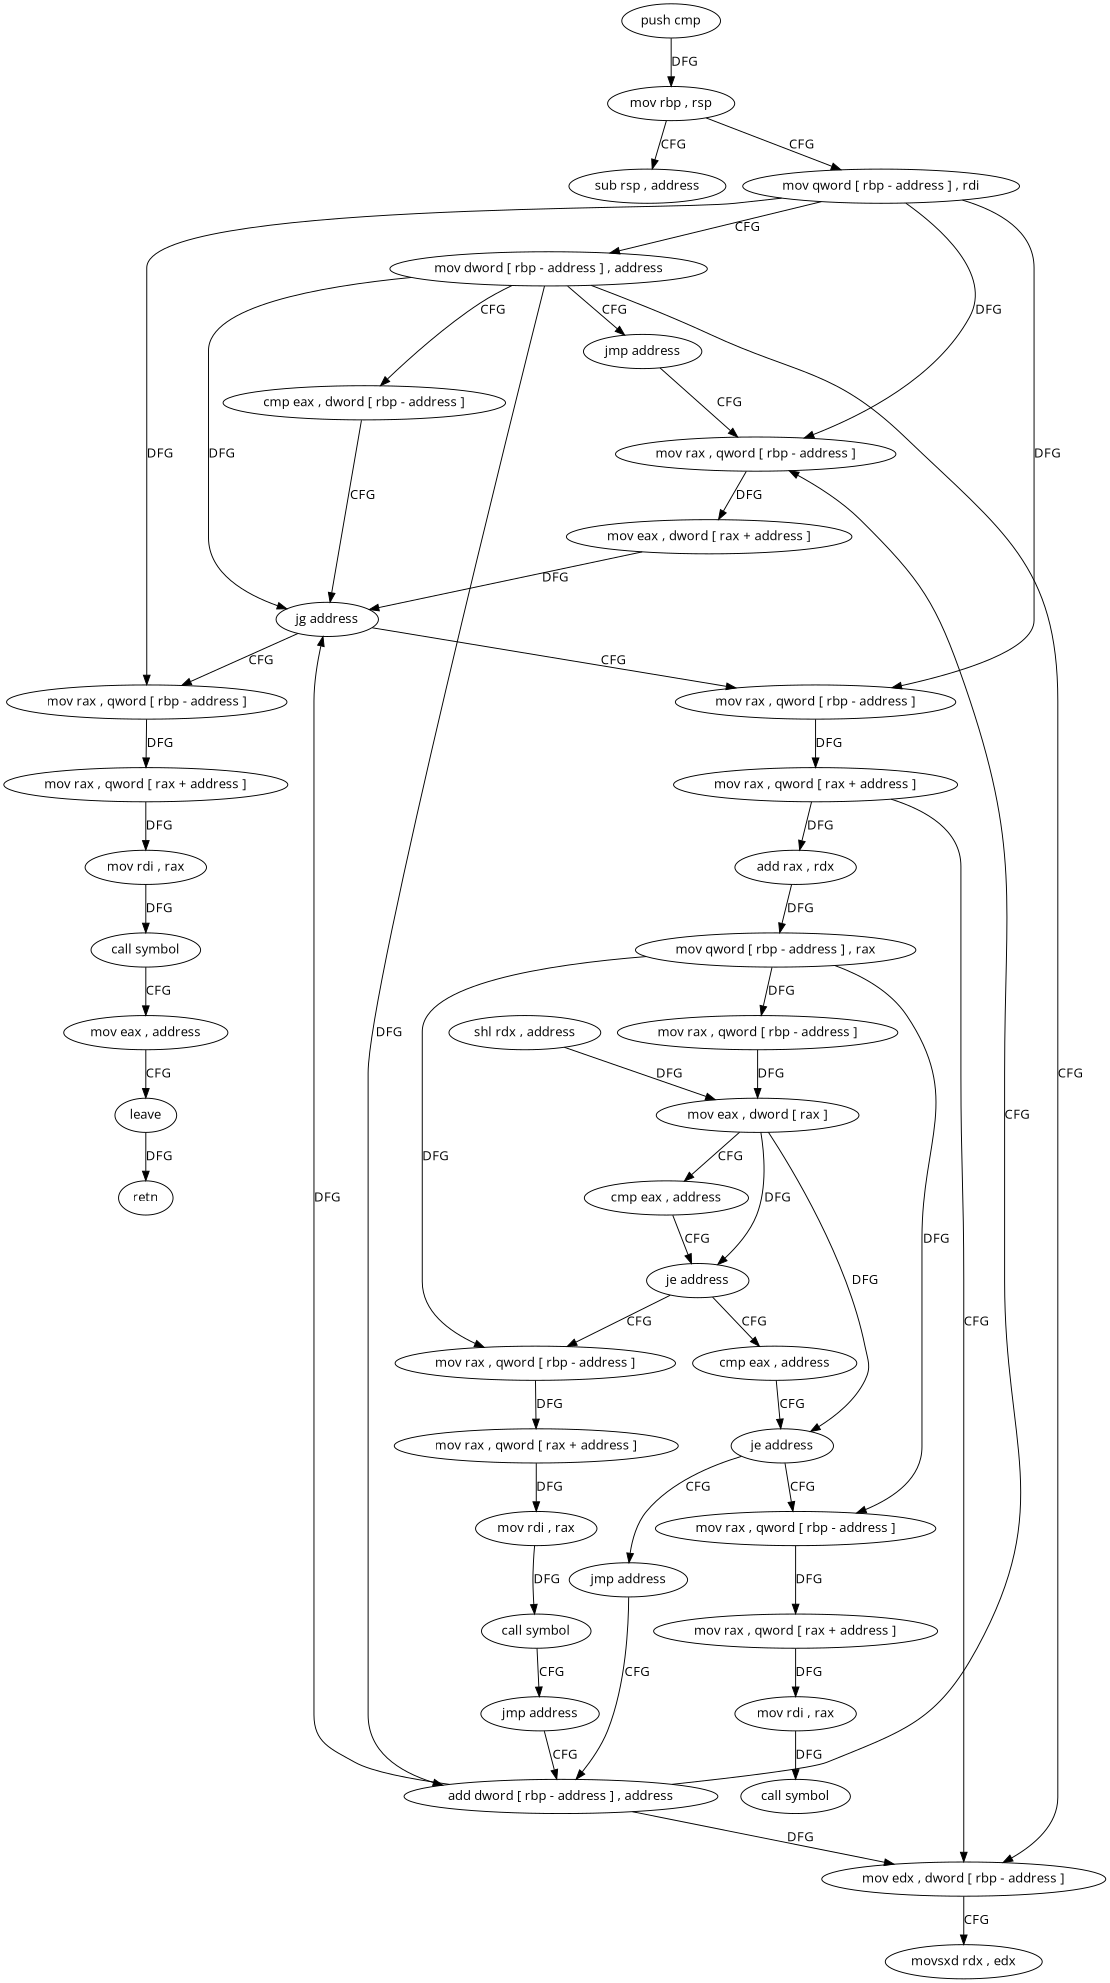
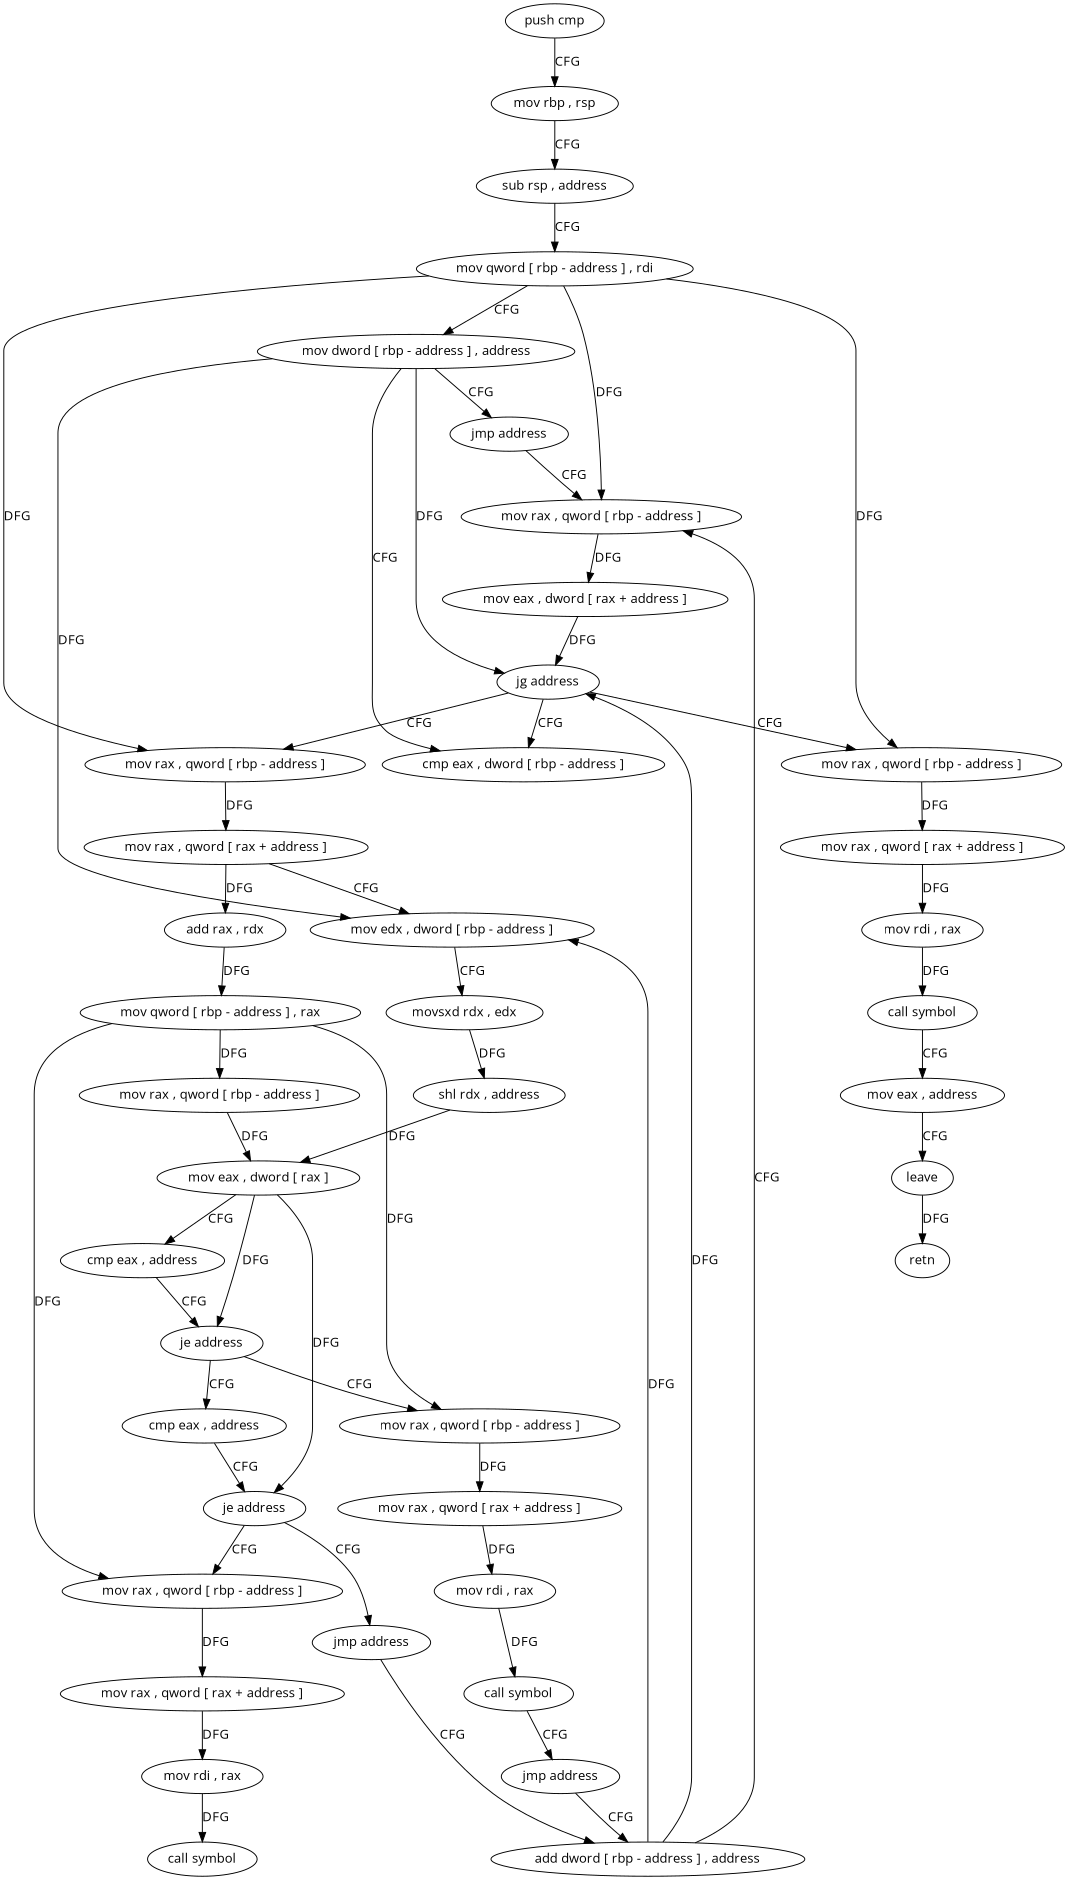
edge "push cmp" -> "mov rbp , rsp": label "DFG" -> "CFG"
edge "mov rbp , rsp" -> "mov qword [ rbp - address ] , rdi": now "sub rsp , address" -> "mov qword [ rbp - address ] , rdi"
edge "cmp eax , dword [ rbp - address ]" -> "jg address": reversed
edge "mov dword [ rbp - address ] , address" -> "add dword [ rbp - address ] , address": removed, label "DFG"
edge "movsxd rdx , edx" -> "shl rdx , address": added, label "DFG"
edge "mov dword [ rbp - address ] , address" -> "mov edx , dword [ rbp - address ]": label "CFG" -> "DFG"
